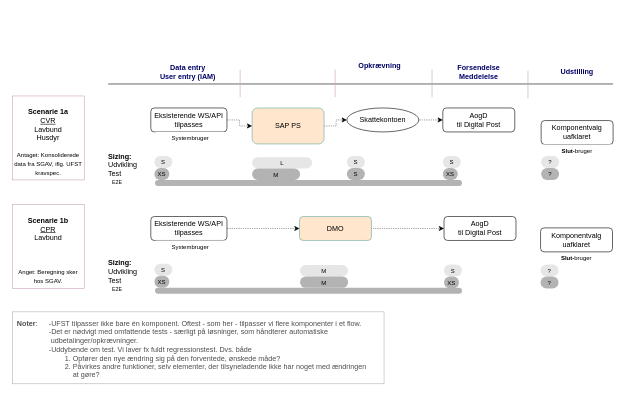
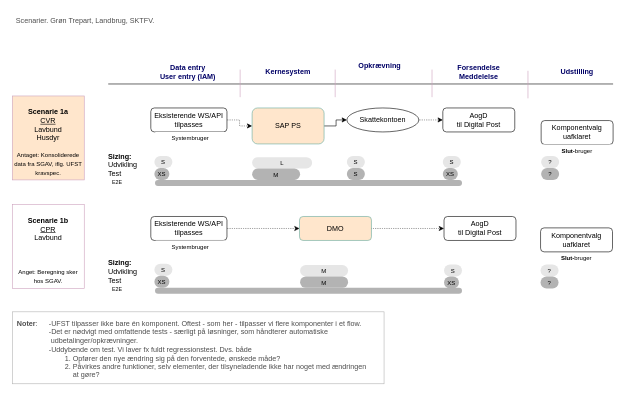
node "Scenarier. Grøn Trepart, Landbrug, SKTFV.": added
node "Kernesystem": added
edge "SAP PS" -> "Skattekontoen": style dashed -> solid
node "Scenarie 1a CVR Lavbund Husdyr Antaget: Konsoliderede data fra SGAV, iflg. UFST kravspec.": fillcolor #ffffff -> #ffe6cc
